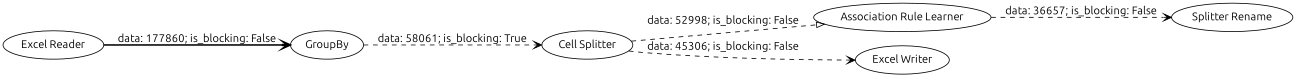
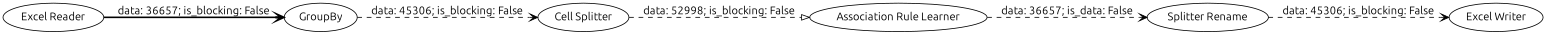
edge "Association Rule Learner" -> "Splitter Rename": label "data: 36657; is_blocking: False" -> "data: 36657; is_data: False"
edge "Excel Reader" -> "GroupBy": label "data: 177860; is_blocking: False" -> "data: 36657; is_blocking: False"
edge "GroupBy" -> "Cell Splitter": label "data: 58061; is_blocking: True" -> "data: 45306; is_blocking: False"
edge "Cell Splitter" -> "Excel Writer": now "Splitter Rename" -> "Excel Writer"
